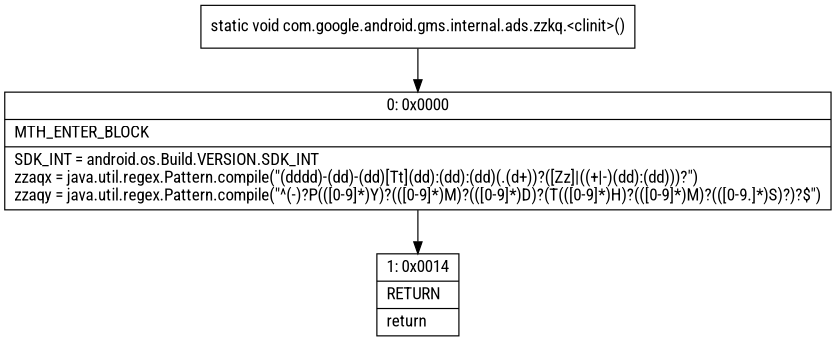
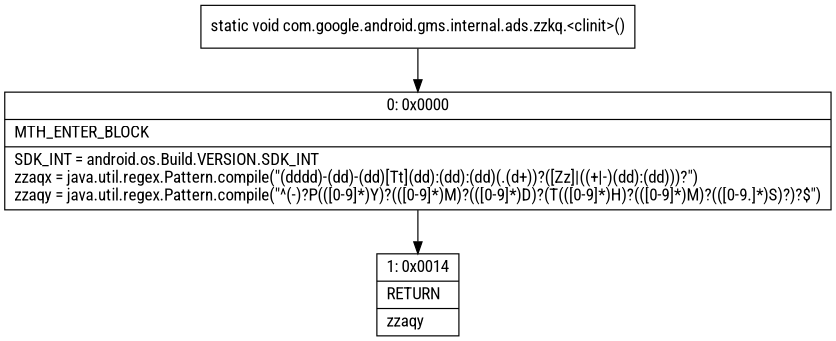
node "1: 0x0014": text "return" -> "zzaqy"
